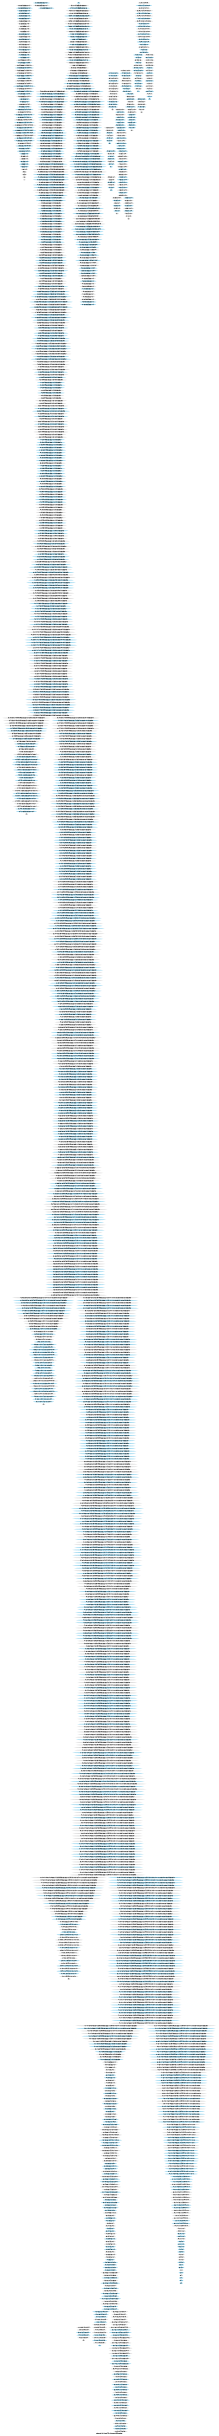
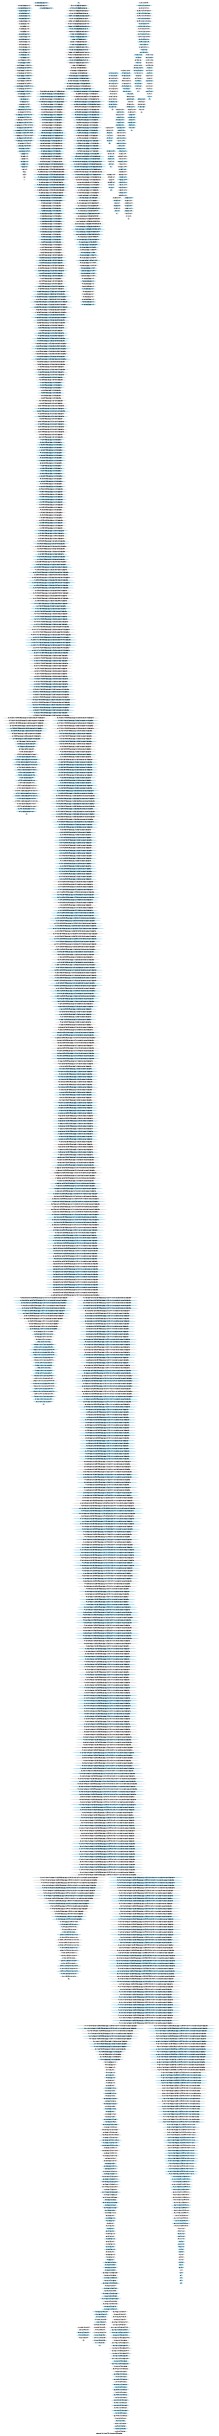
node "680 | 55 63 65 78 : 1 2 8 9 10": added
